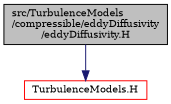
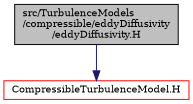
node "TurbulenceModels.H": label "TurbulenceModels.H" -> "CompressibleTurbulenceModel.H"
